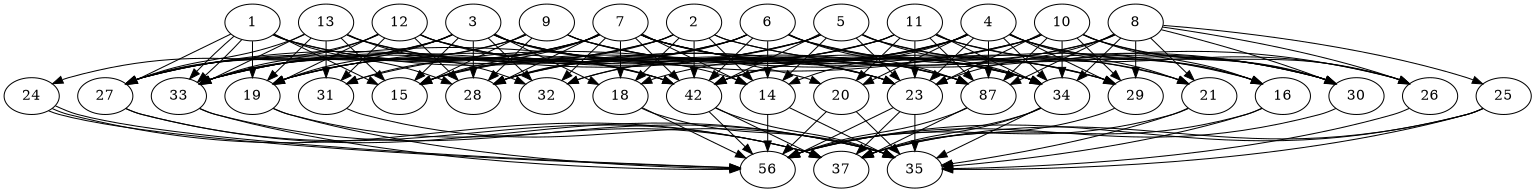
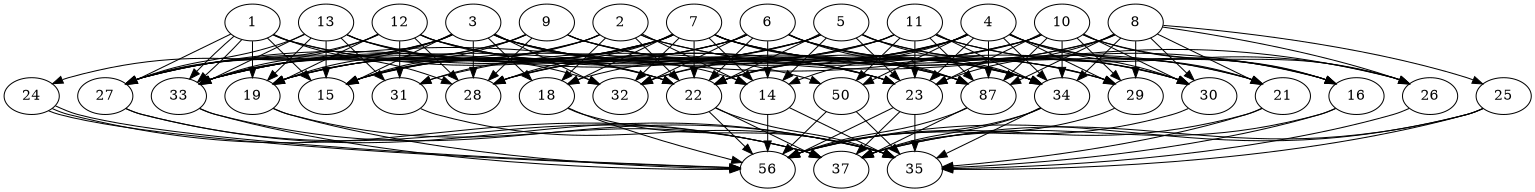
edge "6" -> "28": now "6" -> "32"
node "42": label "42" -> "22"
node "20": label "20" -> "50"
